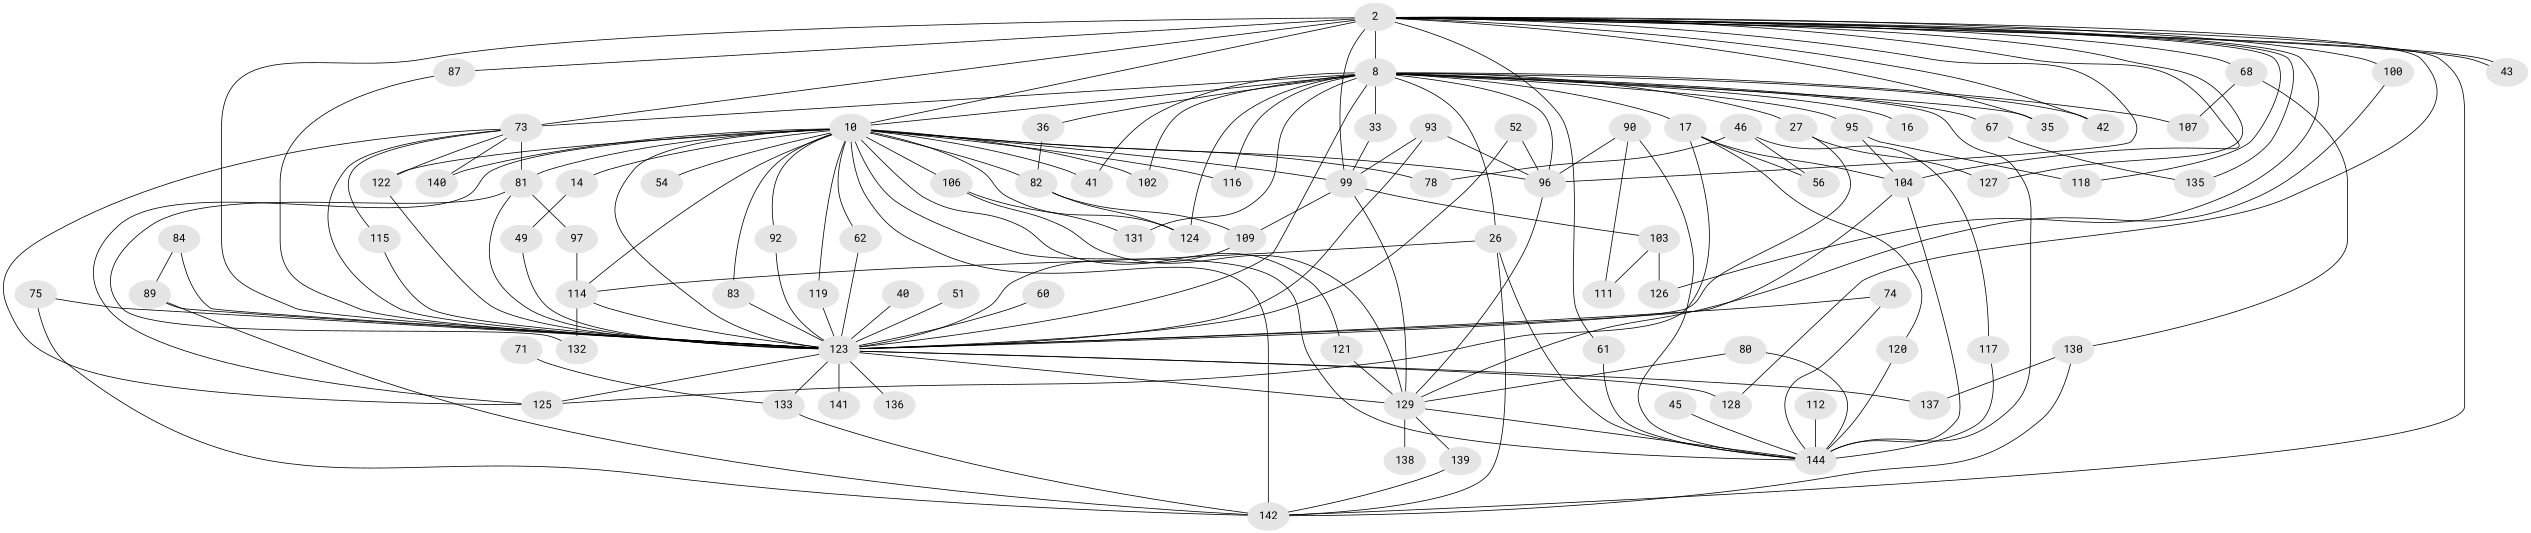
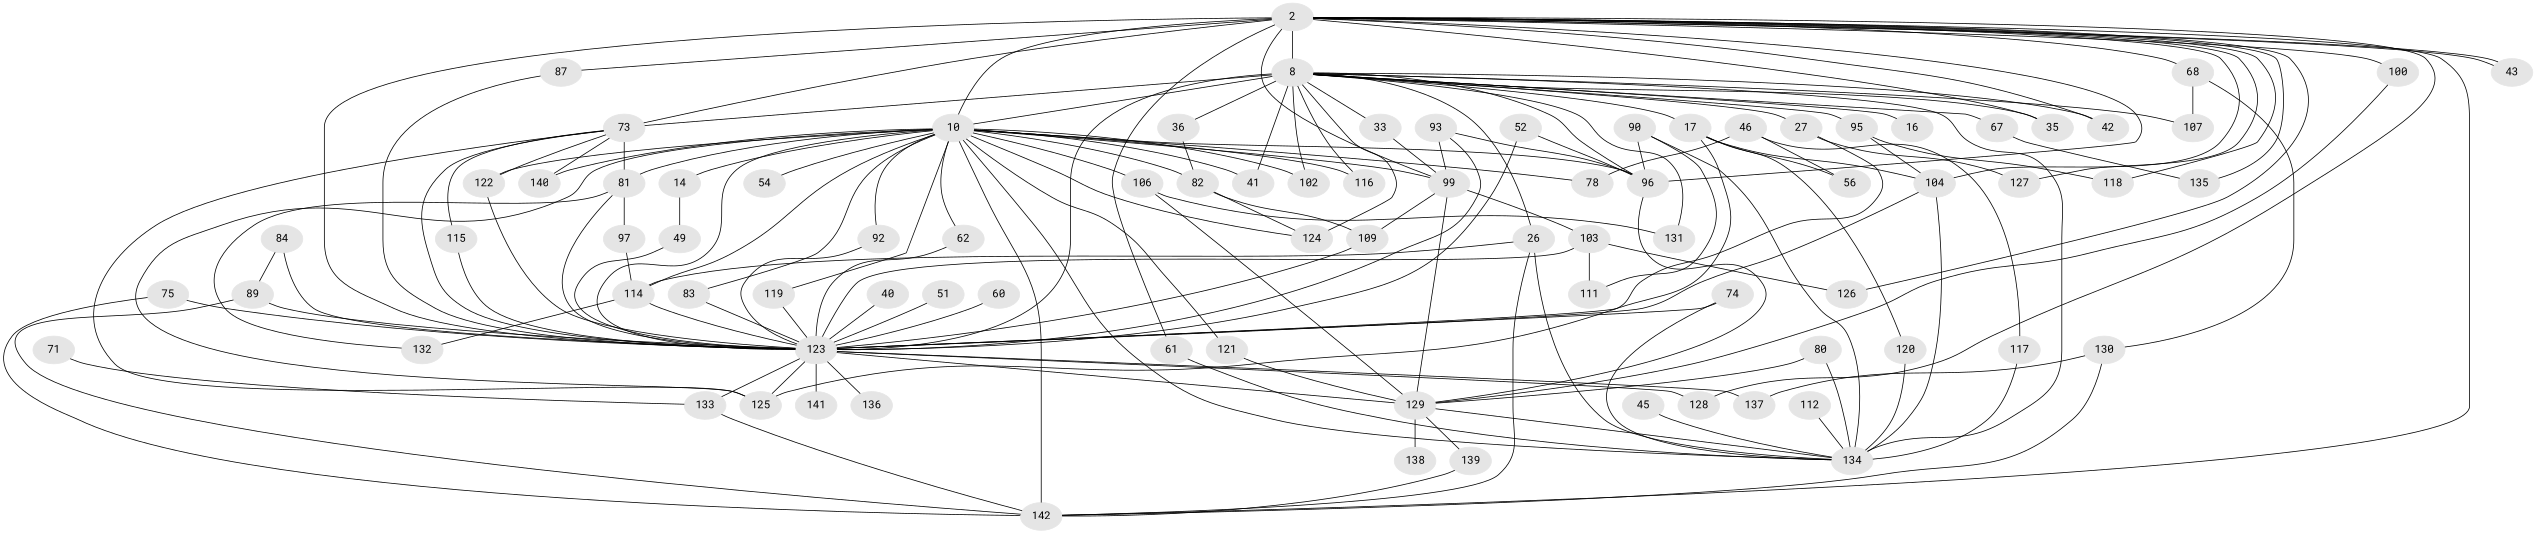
edge "103" -- "123": added
node "144": label "144" -> "134"
